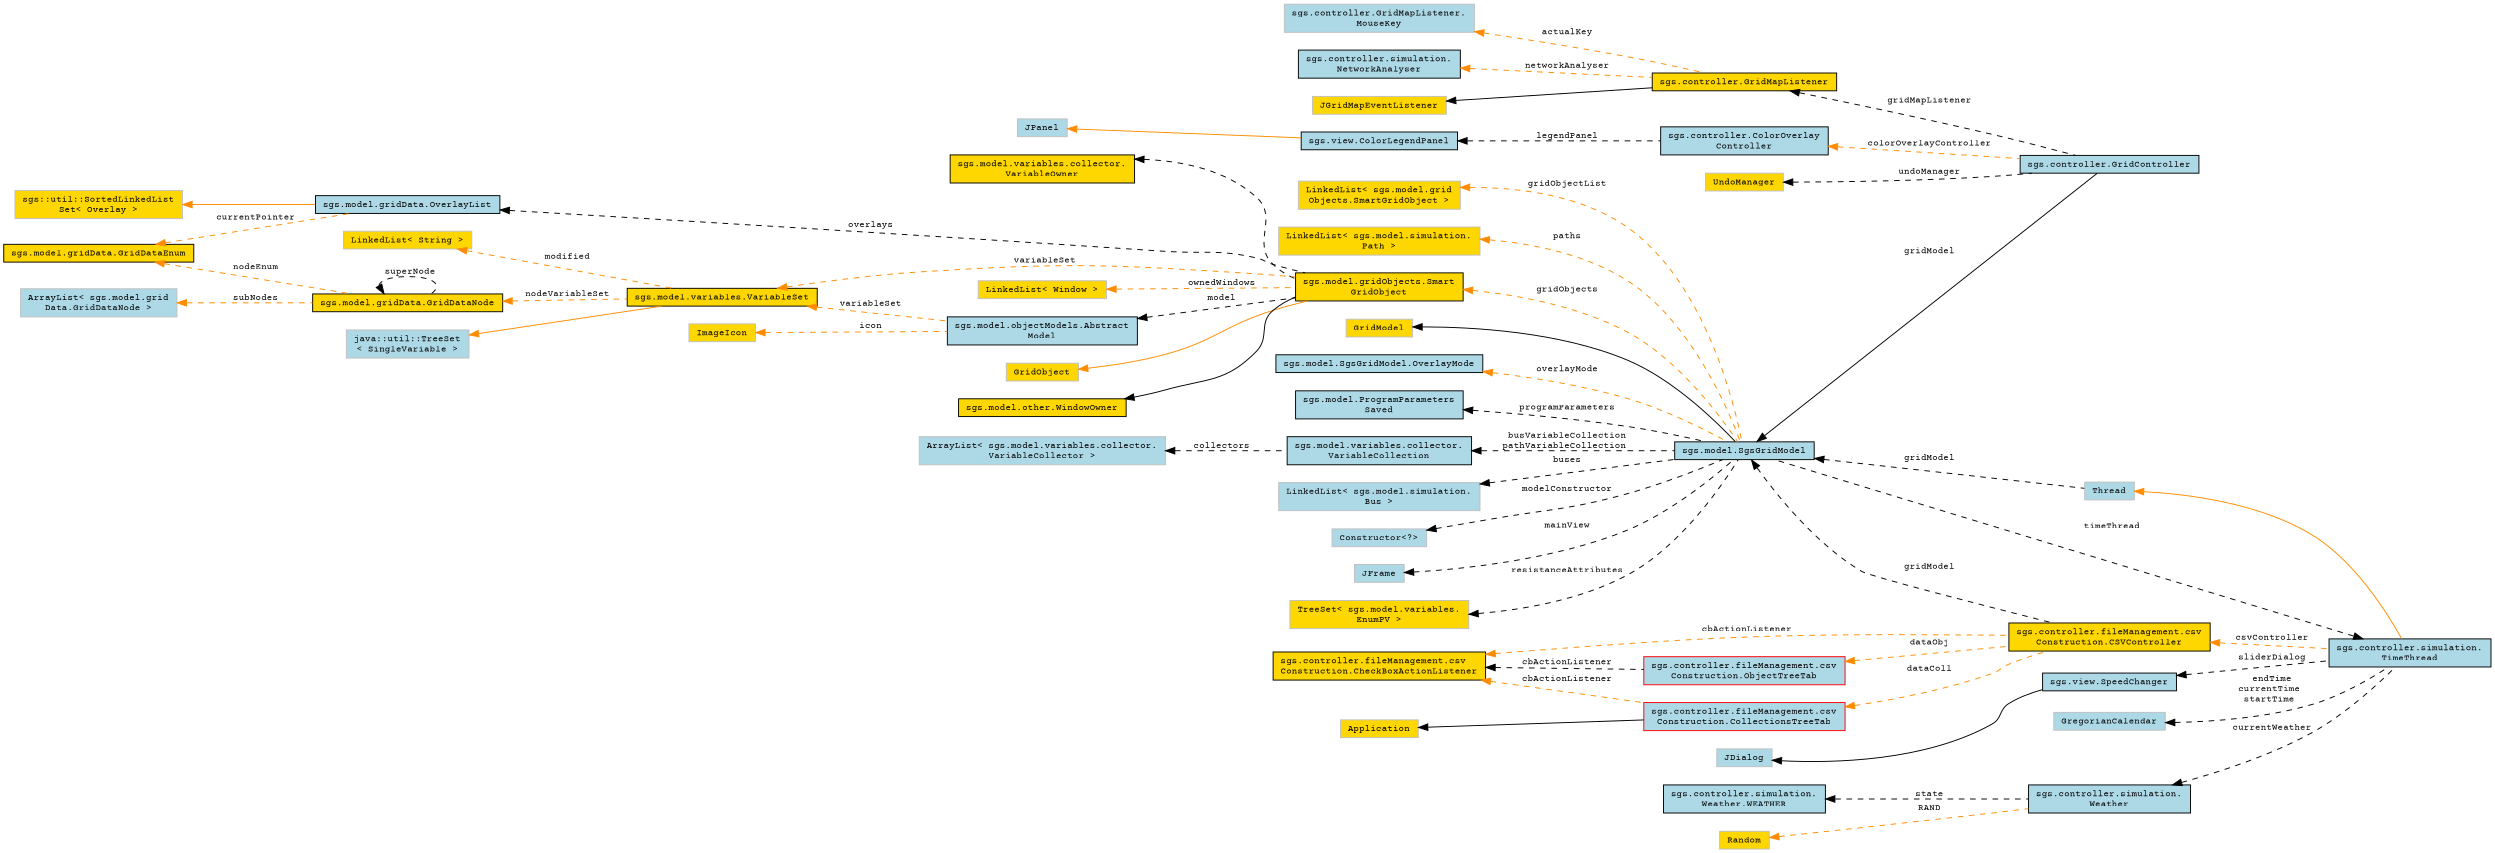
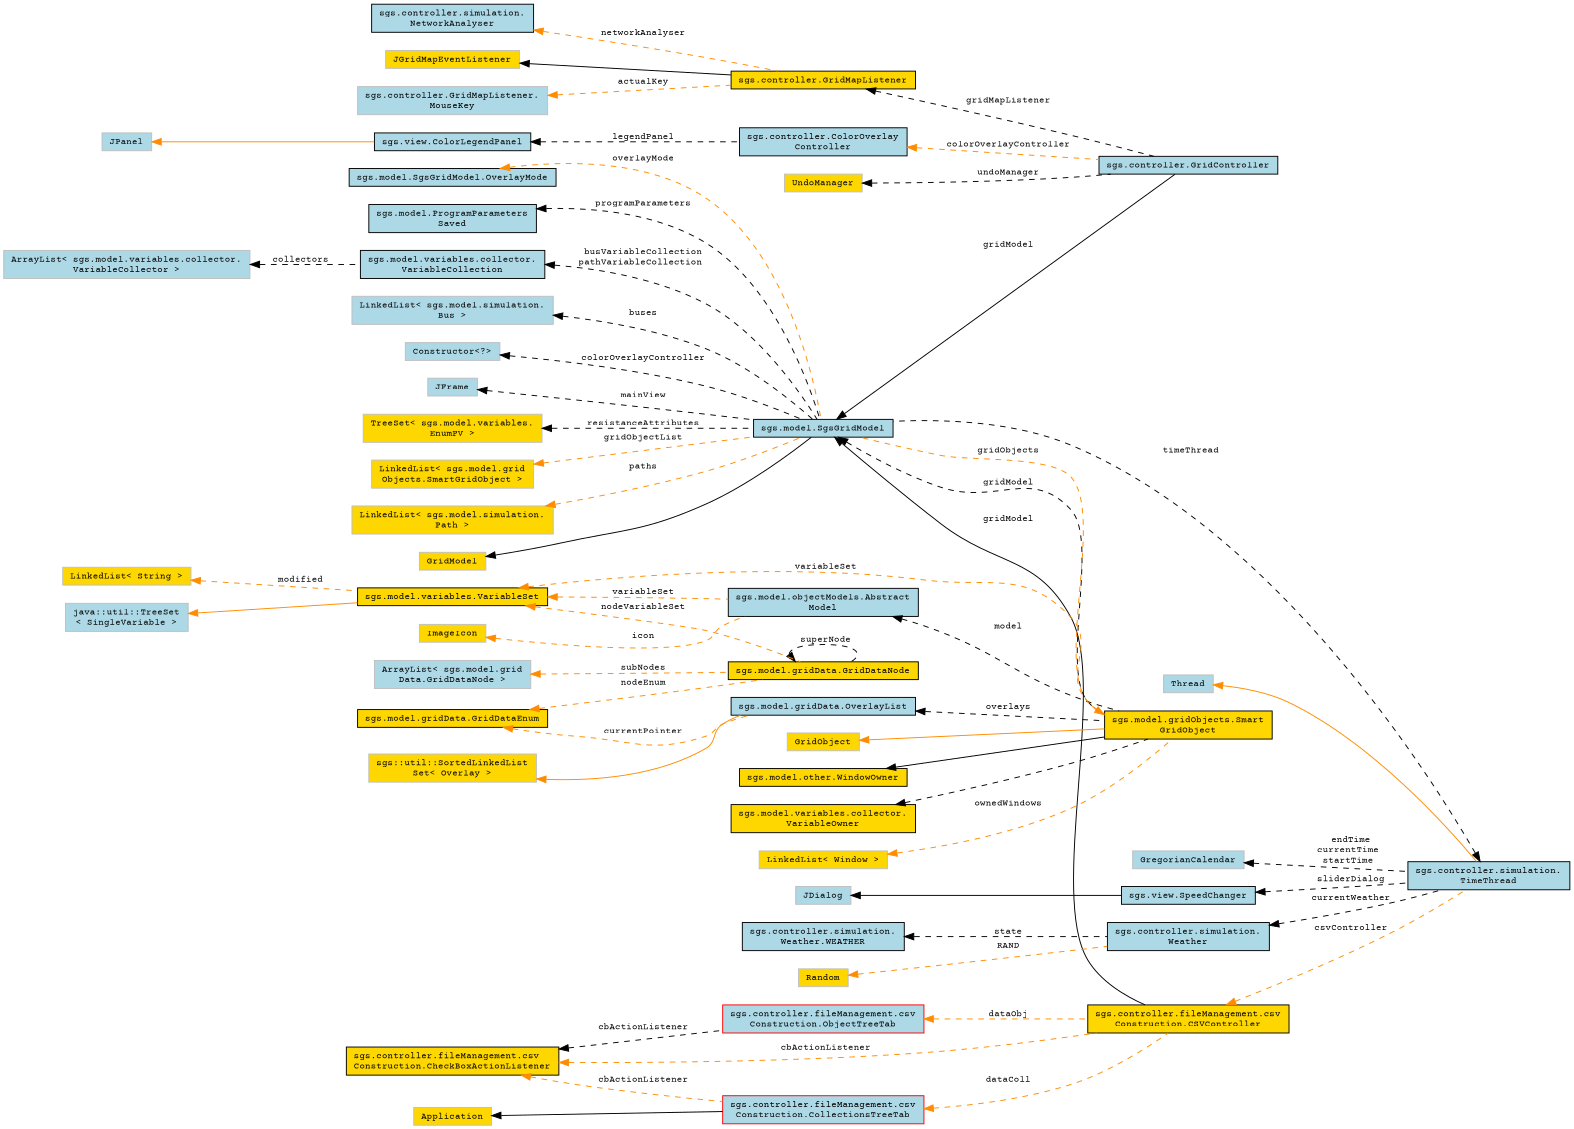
edge "sgs.model.variables.VariableSet" -> "sgs.model.gridData.GridDataNode": reversed
edge "Thread" -> "sgs.model.SgsGridModel": now "sgs.model.gridObjects.Smart GridObject" -> "sgs.model.SgsGridModel"
edge "sgs.model.SgsGridModel" -> "Constructor<?>": label " modelConstructor" -> " colorOverlayController"
edge "sgs.controller.fileManagement.csv Construction.CSVController" -> "sgs.model.SgsGridModel": style dashed -> solid
